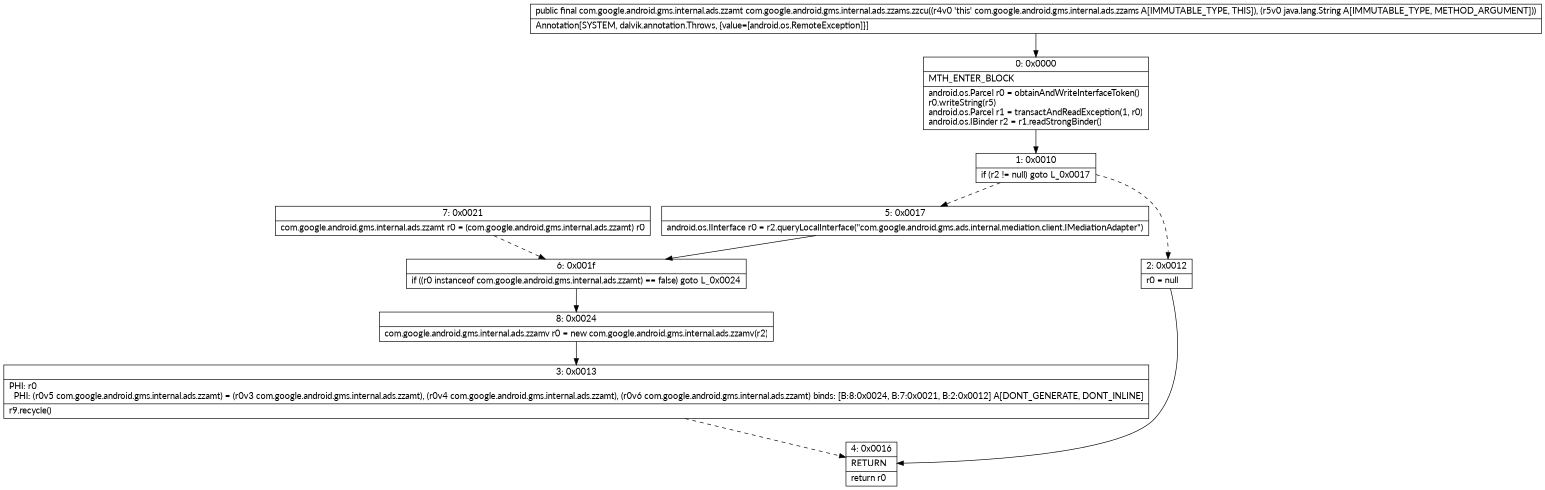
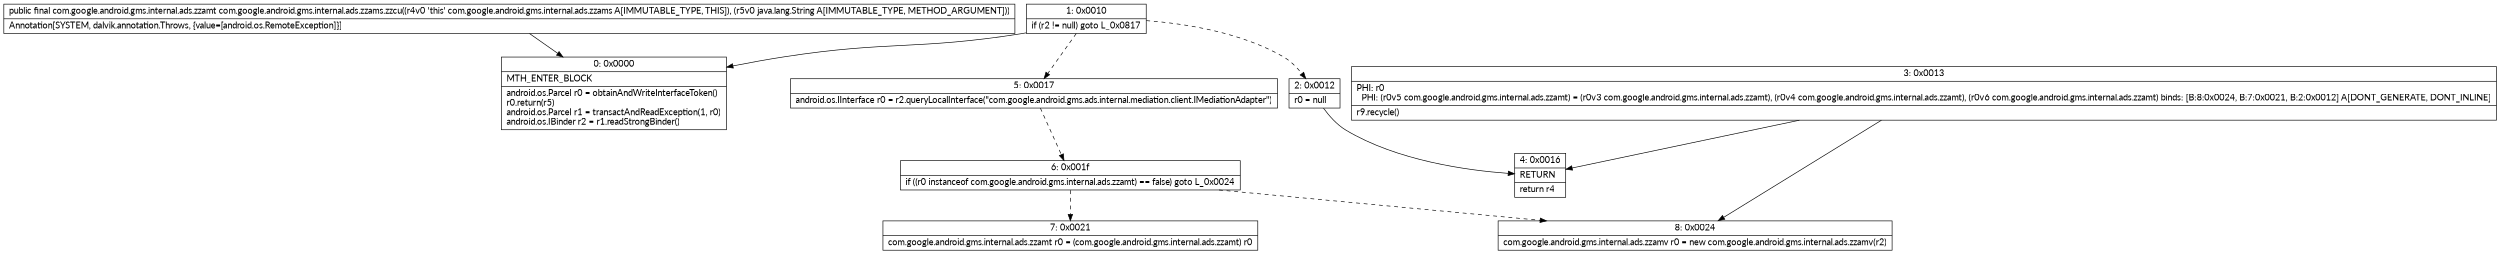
node "0: 0x0000": text "r0.writeString(r5)" -> "r0.return(r5)"
edge "0: 0x0000" -> "1: 0x0010": reversed
node "1: 0x0010": text "if (r2 != null) goto L_0x0017" -> "if (r2 != null) goto L_0x0817"
edge "7: 0x0021" -> "6: 0x001f": reversed
edge "5: 0x0017" -> "6: 0x001f": style solid -> dashed
edge "6: 0x001f" -> "8: 0x0024": style solid -> dashed
edge "8: 0x0024" -> "3: 0x0013": reversed
edge "3: 0x0013" -> "4: 0x0016": style dashed -> solid
node "4: 0x0016": text "return r0" -> "return r4"
